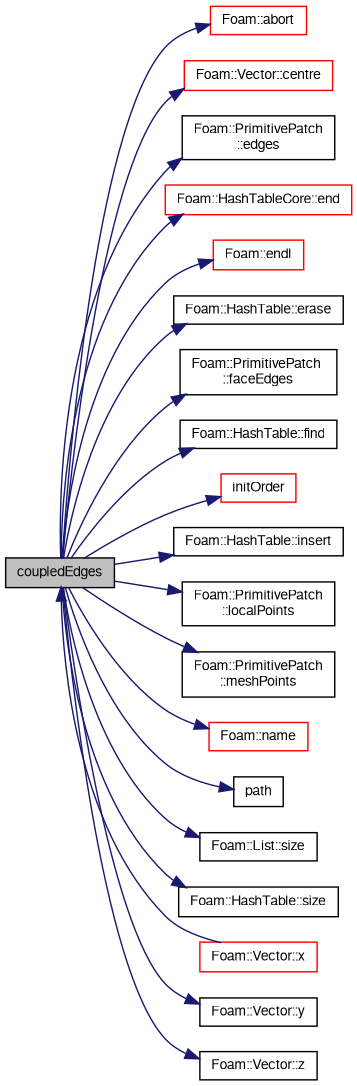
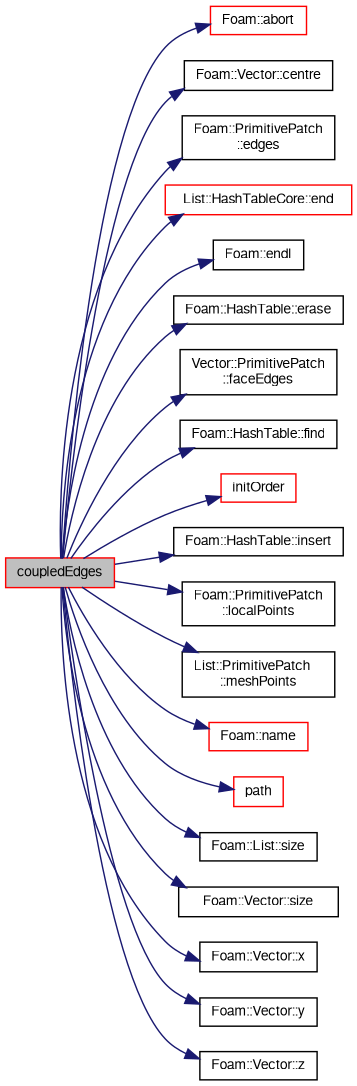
node "Foam::Vector::centre": color red -> black
node "Foam::HashTableCore::end": label "Foam::HashTableCore::end" -> "List::HashTableCore::end"
node "Foam::endl": color red -> black
node "Foam::PrimitivePatch ::faceEdges": label "Foam::PrimitivePatch ::faceEdges" -> "Vector::PrimitivePatch ::faceEdges"
node "coupledEdges": color black -> red
node "Foam::PrimitivePatch ::meshPoints": label "Foam::PrimitivePatch ::meshPoints" -> "List::PrimitivePatch ::meshPoints"
node "path": color black -> red
edge "Foam::Vector::x" -> "coupledEdges": reversed
node "Foam::HashTable::size": label "Foam::HashTable::size" -> "Foam::Vector::size"
node "Foam::Vector::x": color red -> black
